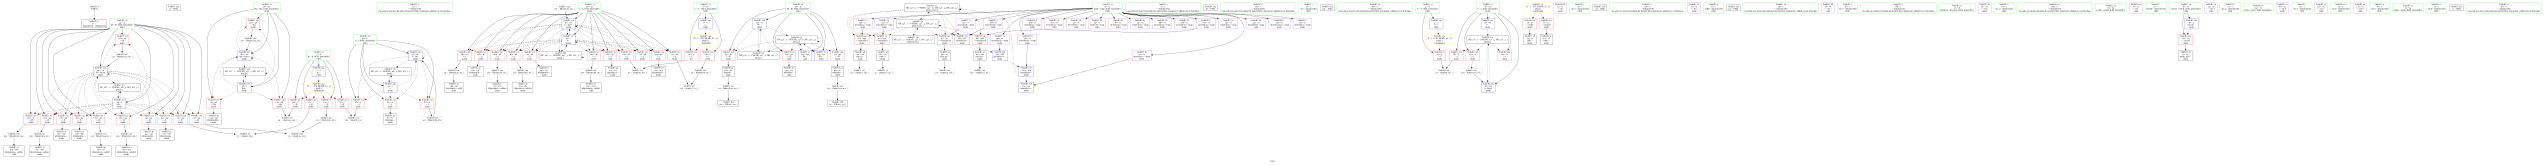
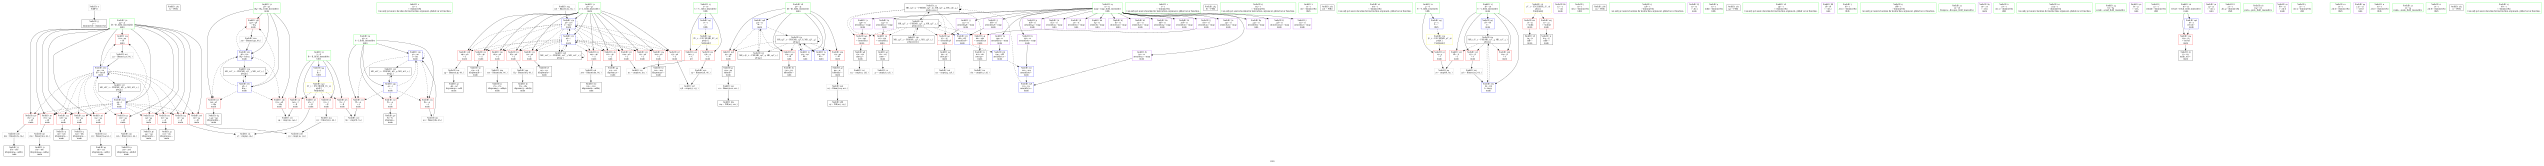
node "NodeID: 93": removed
